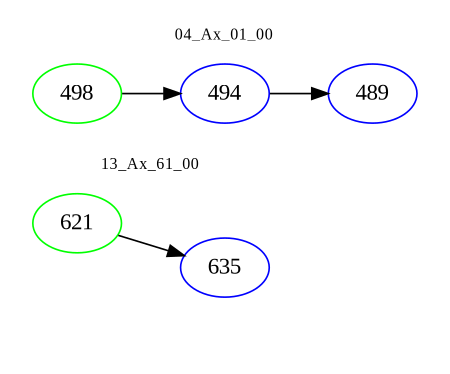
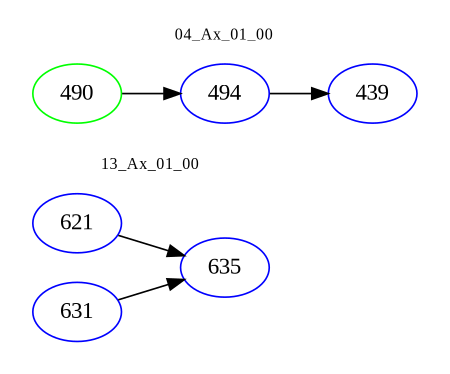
node "498": label "498" -> "490"
node "489": label "489" -> "439"
cluster "13_Ax_61_00": label "13_Ax_61_00" -> "13_Ax_01_00"
node "621": color green -> blue
node "631": added
